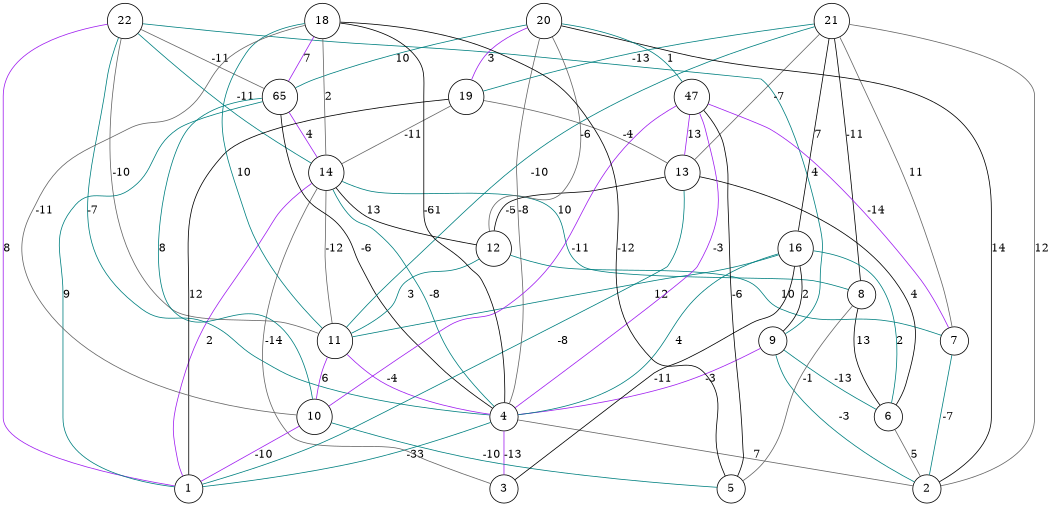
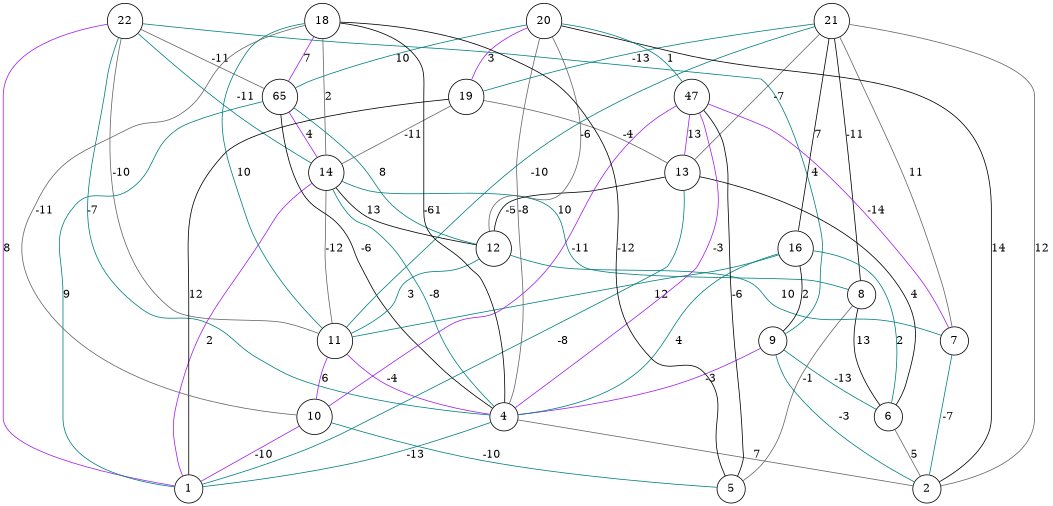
edge "65" -- "10": now "65" -- "12"
edge "4" -- "1": label "-33" -> "-13"
node "3": removed
